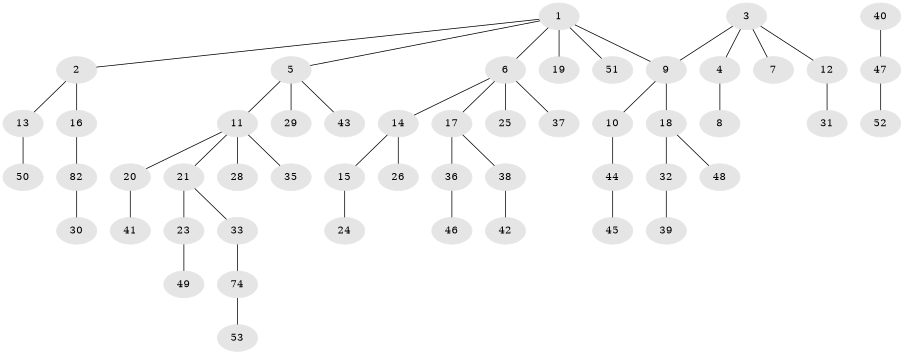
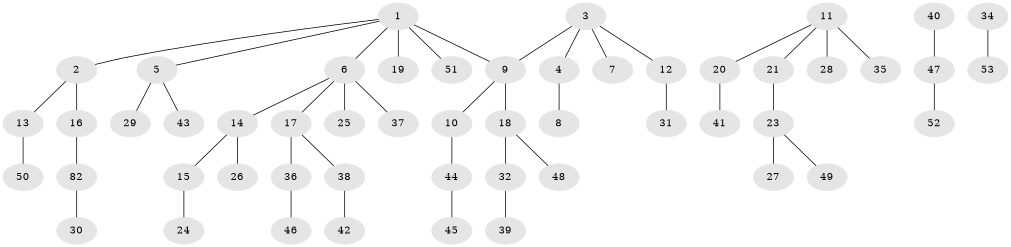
edge "5" -- "11": removed
node "27": added
node "33": removed
node "74": label "74" -> "34"
